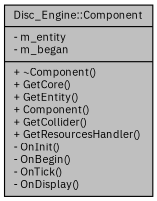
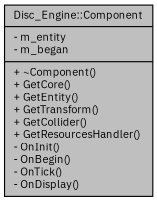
node "Disc_Engine::Component": text "+ Component()" -> "+ GetTransform()"
